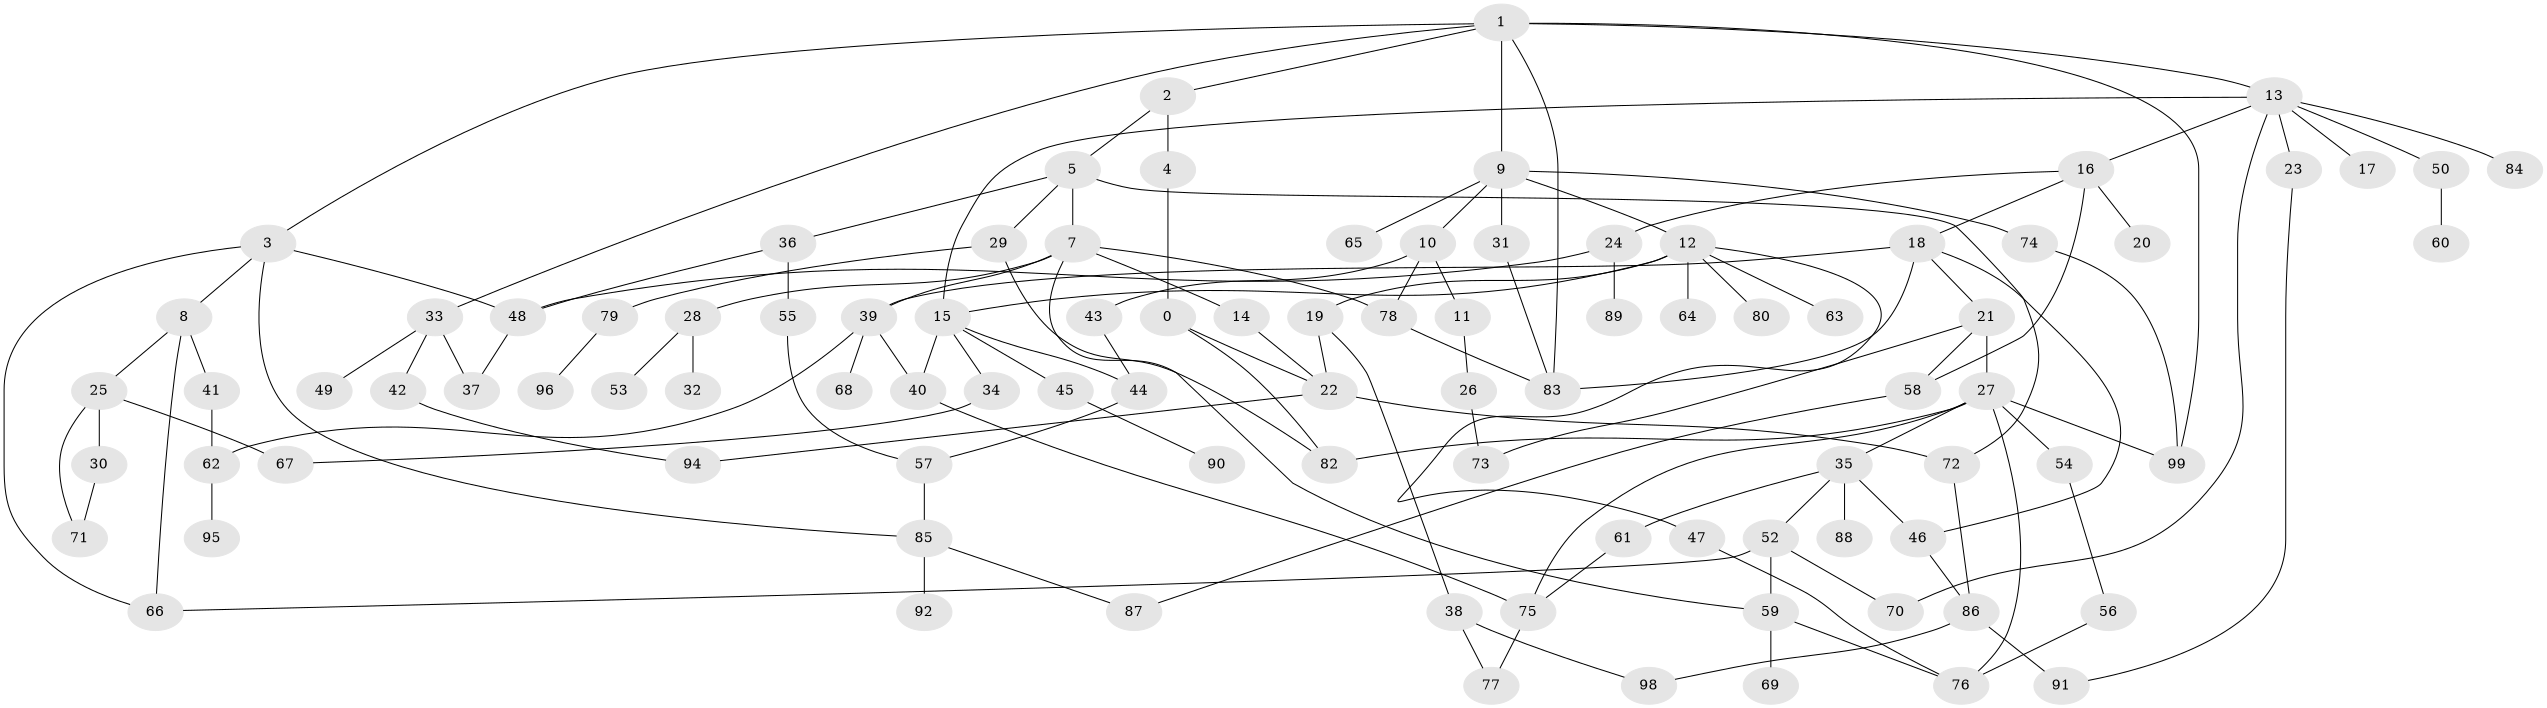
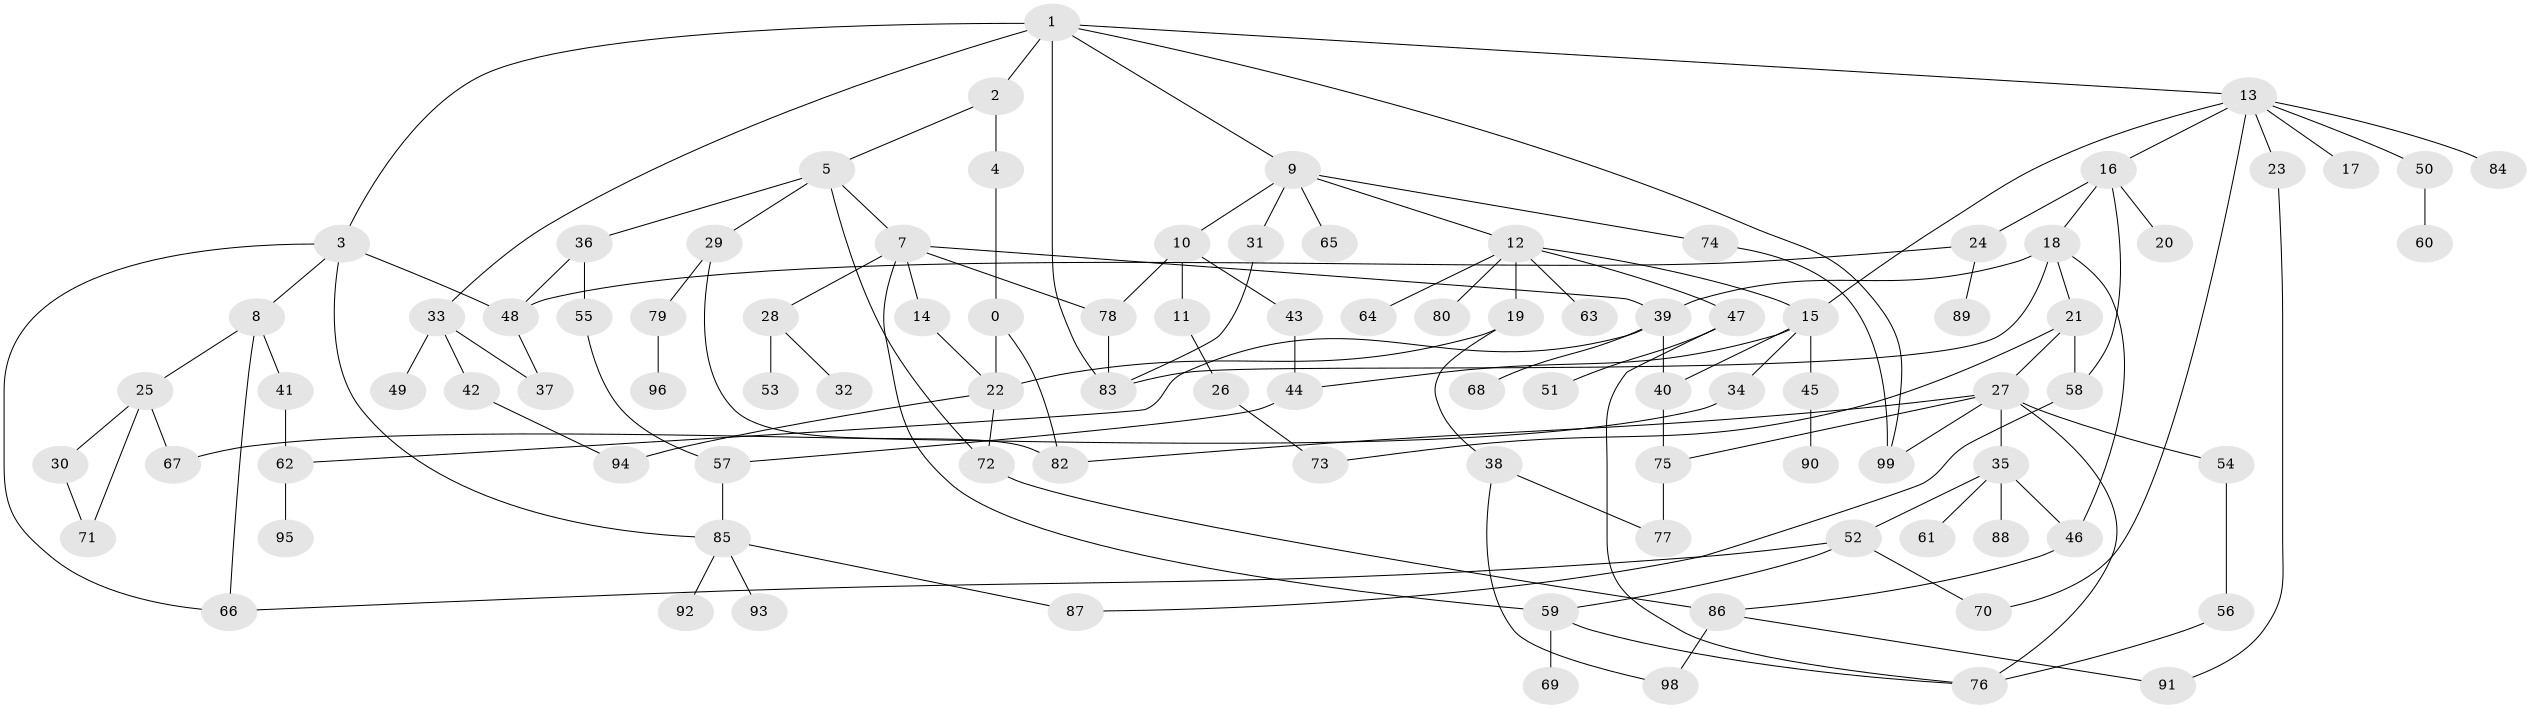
node "51": added
edge "61" -- "75": removed
node "93": added
